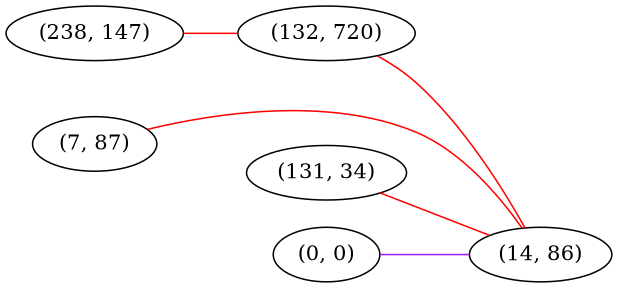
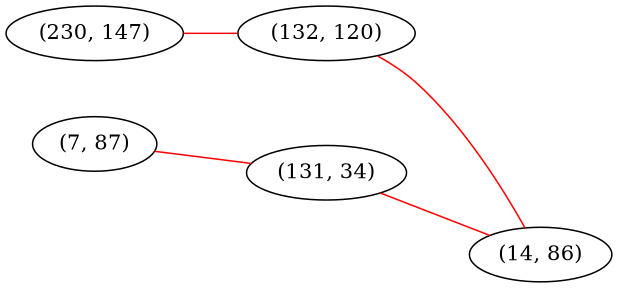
node "(238, 147)": label "(238, 147)" -> "(230, 147)"
node "(132, 720)": label "(132, 720)" -> "(132, 120)"
edge "(7, 87)" -- "(14, 86)": now "(7, 87)" -- "(131, 34)"
node "(0, 0)": removed
